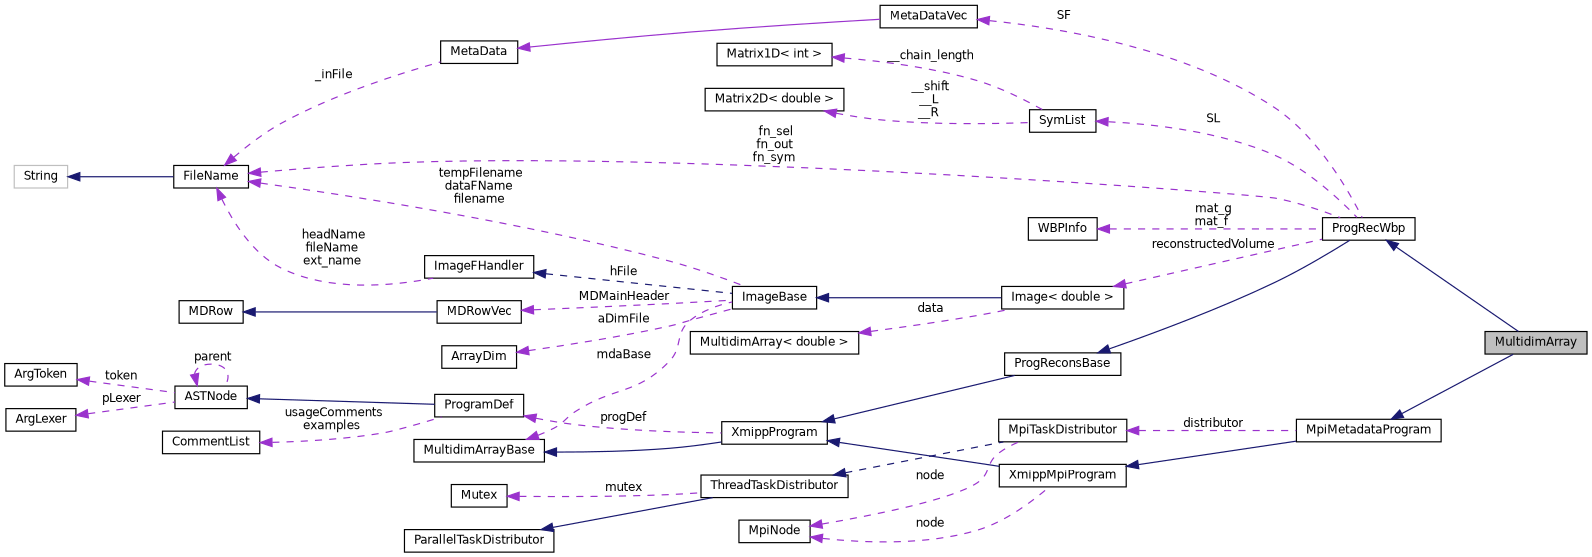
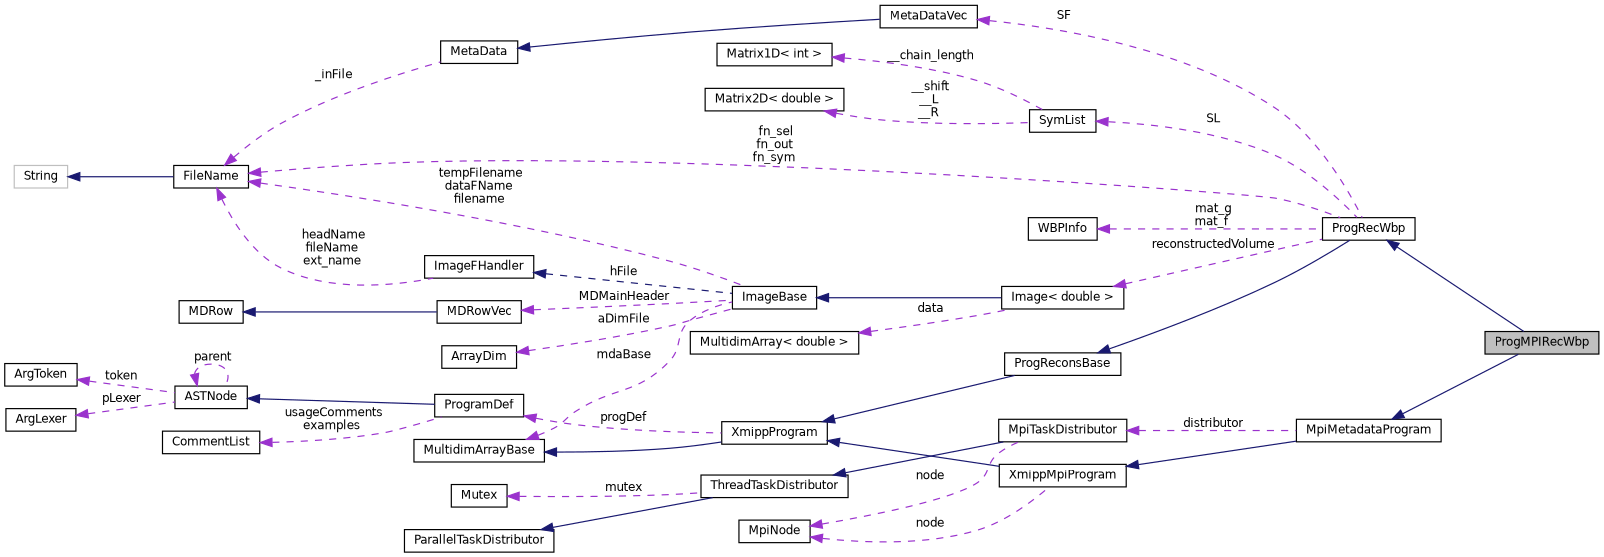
edge "MetaDataVec" -> "MetaData": color darkorchid3 -> midnightblue
node "MultidimArray": label "MultidimArray" -> "ProgMPIRecWbp"
edge "MpiTaskDistributor" -> "ThreadTaskDistributor": style dashed -> solid
